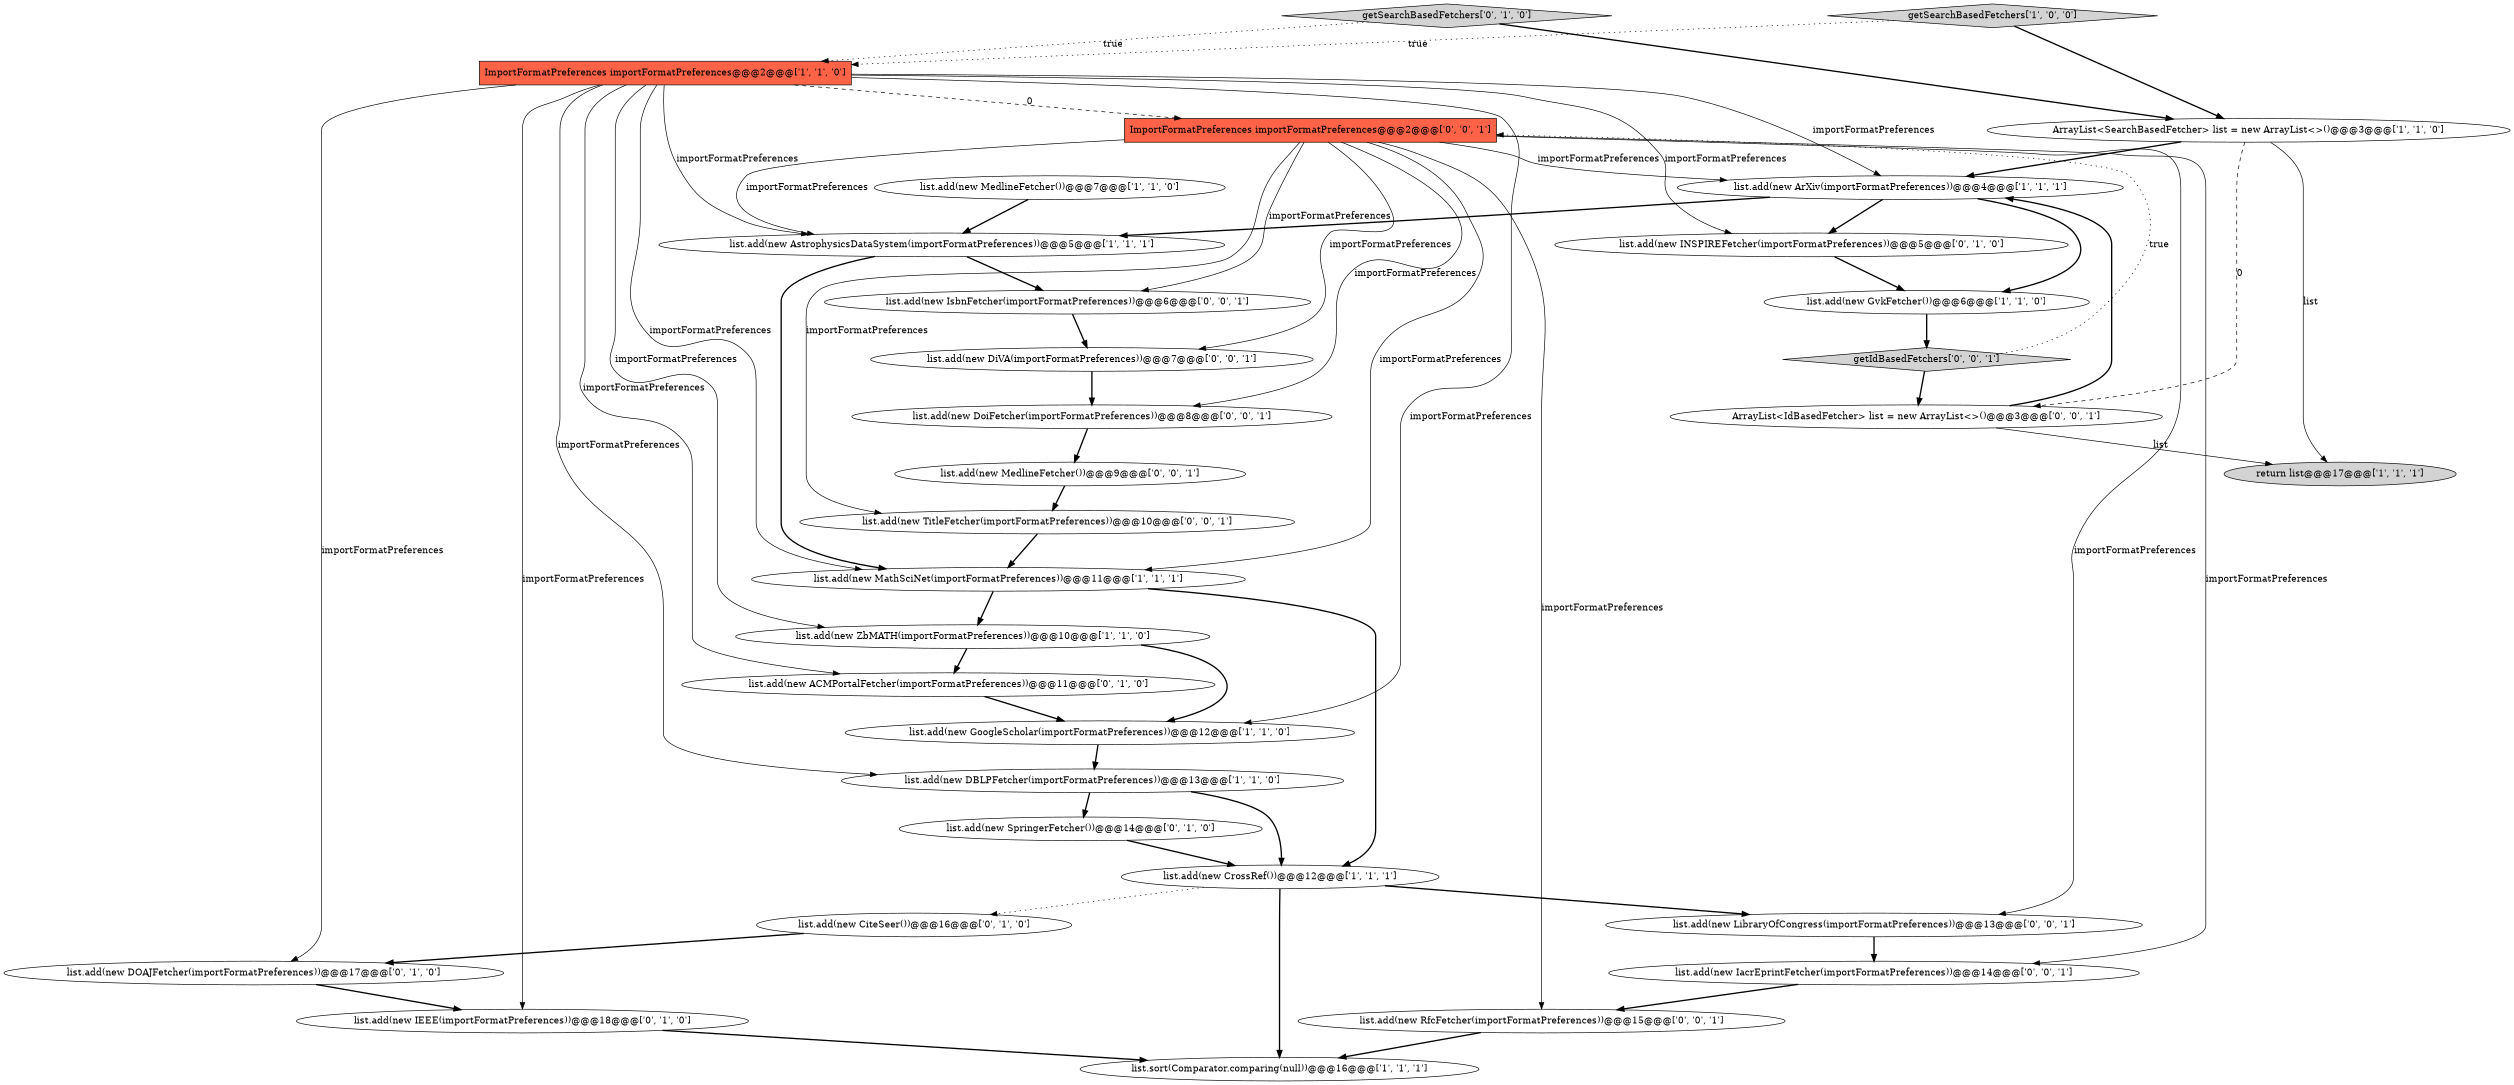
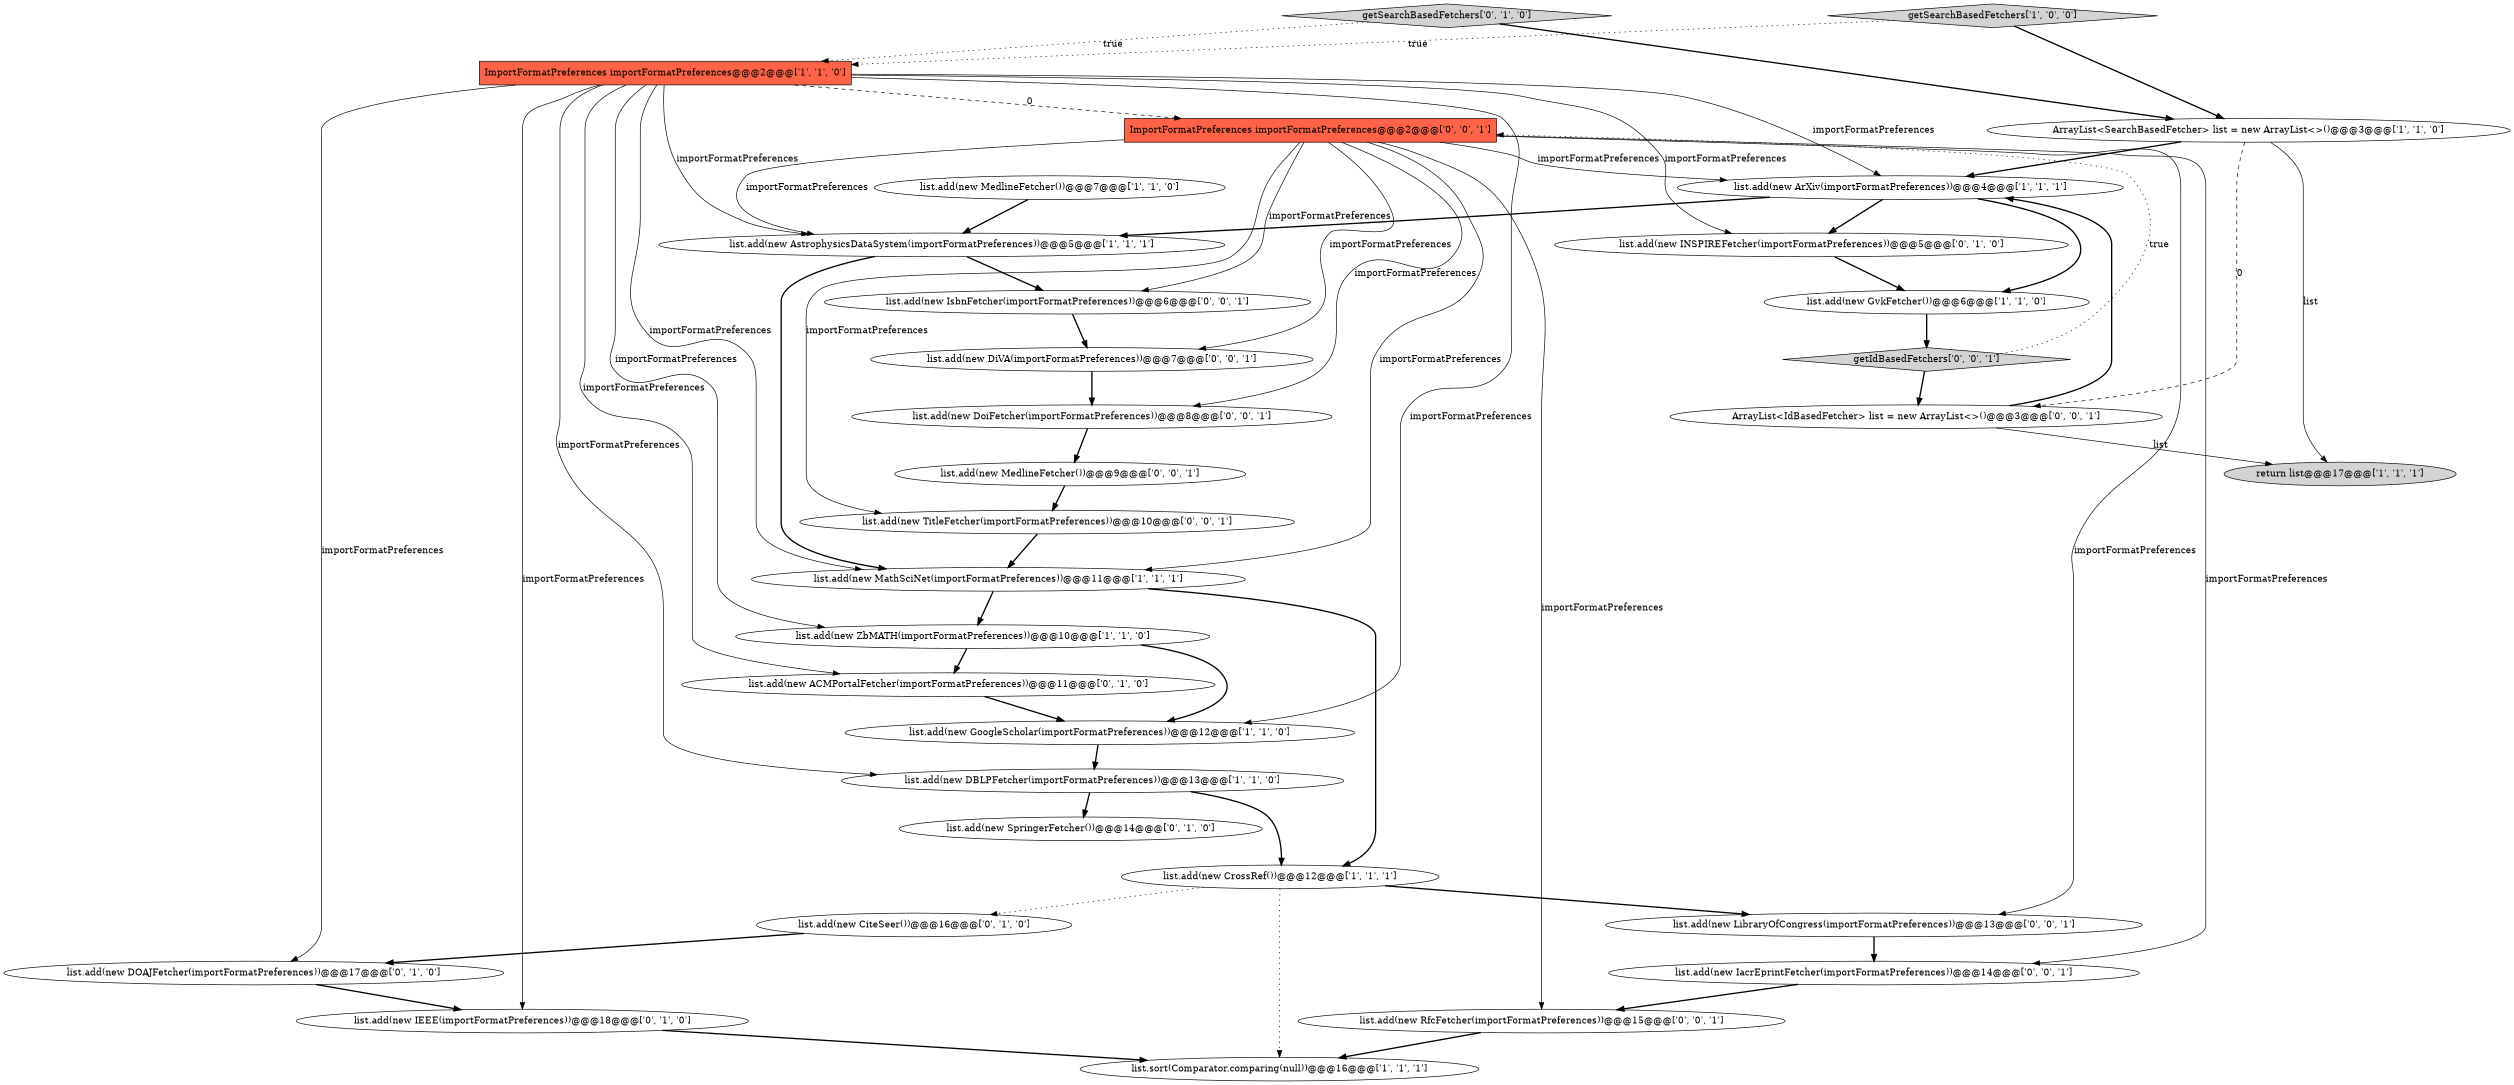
edge "list.add(new SpringerFetcher())@@@14@@@['0', '1', '0']" -> "list.add(new CrossRef())@@@12@@@['1', '1', '1']": removed
edge "list.add(new CrossRef())@@@12@@@['1', '1', '1']" -> "list.sort(Comparator.comparing(null))@@@16@@@['1', '1', '1']": style bold -> dotted
